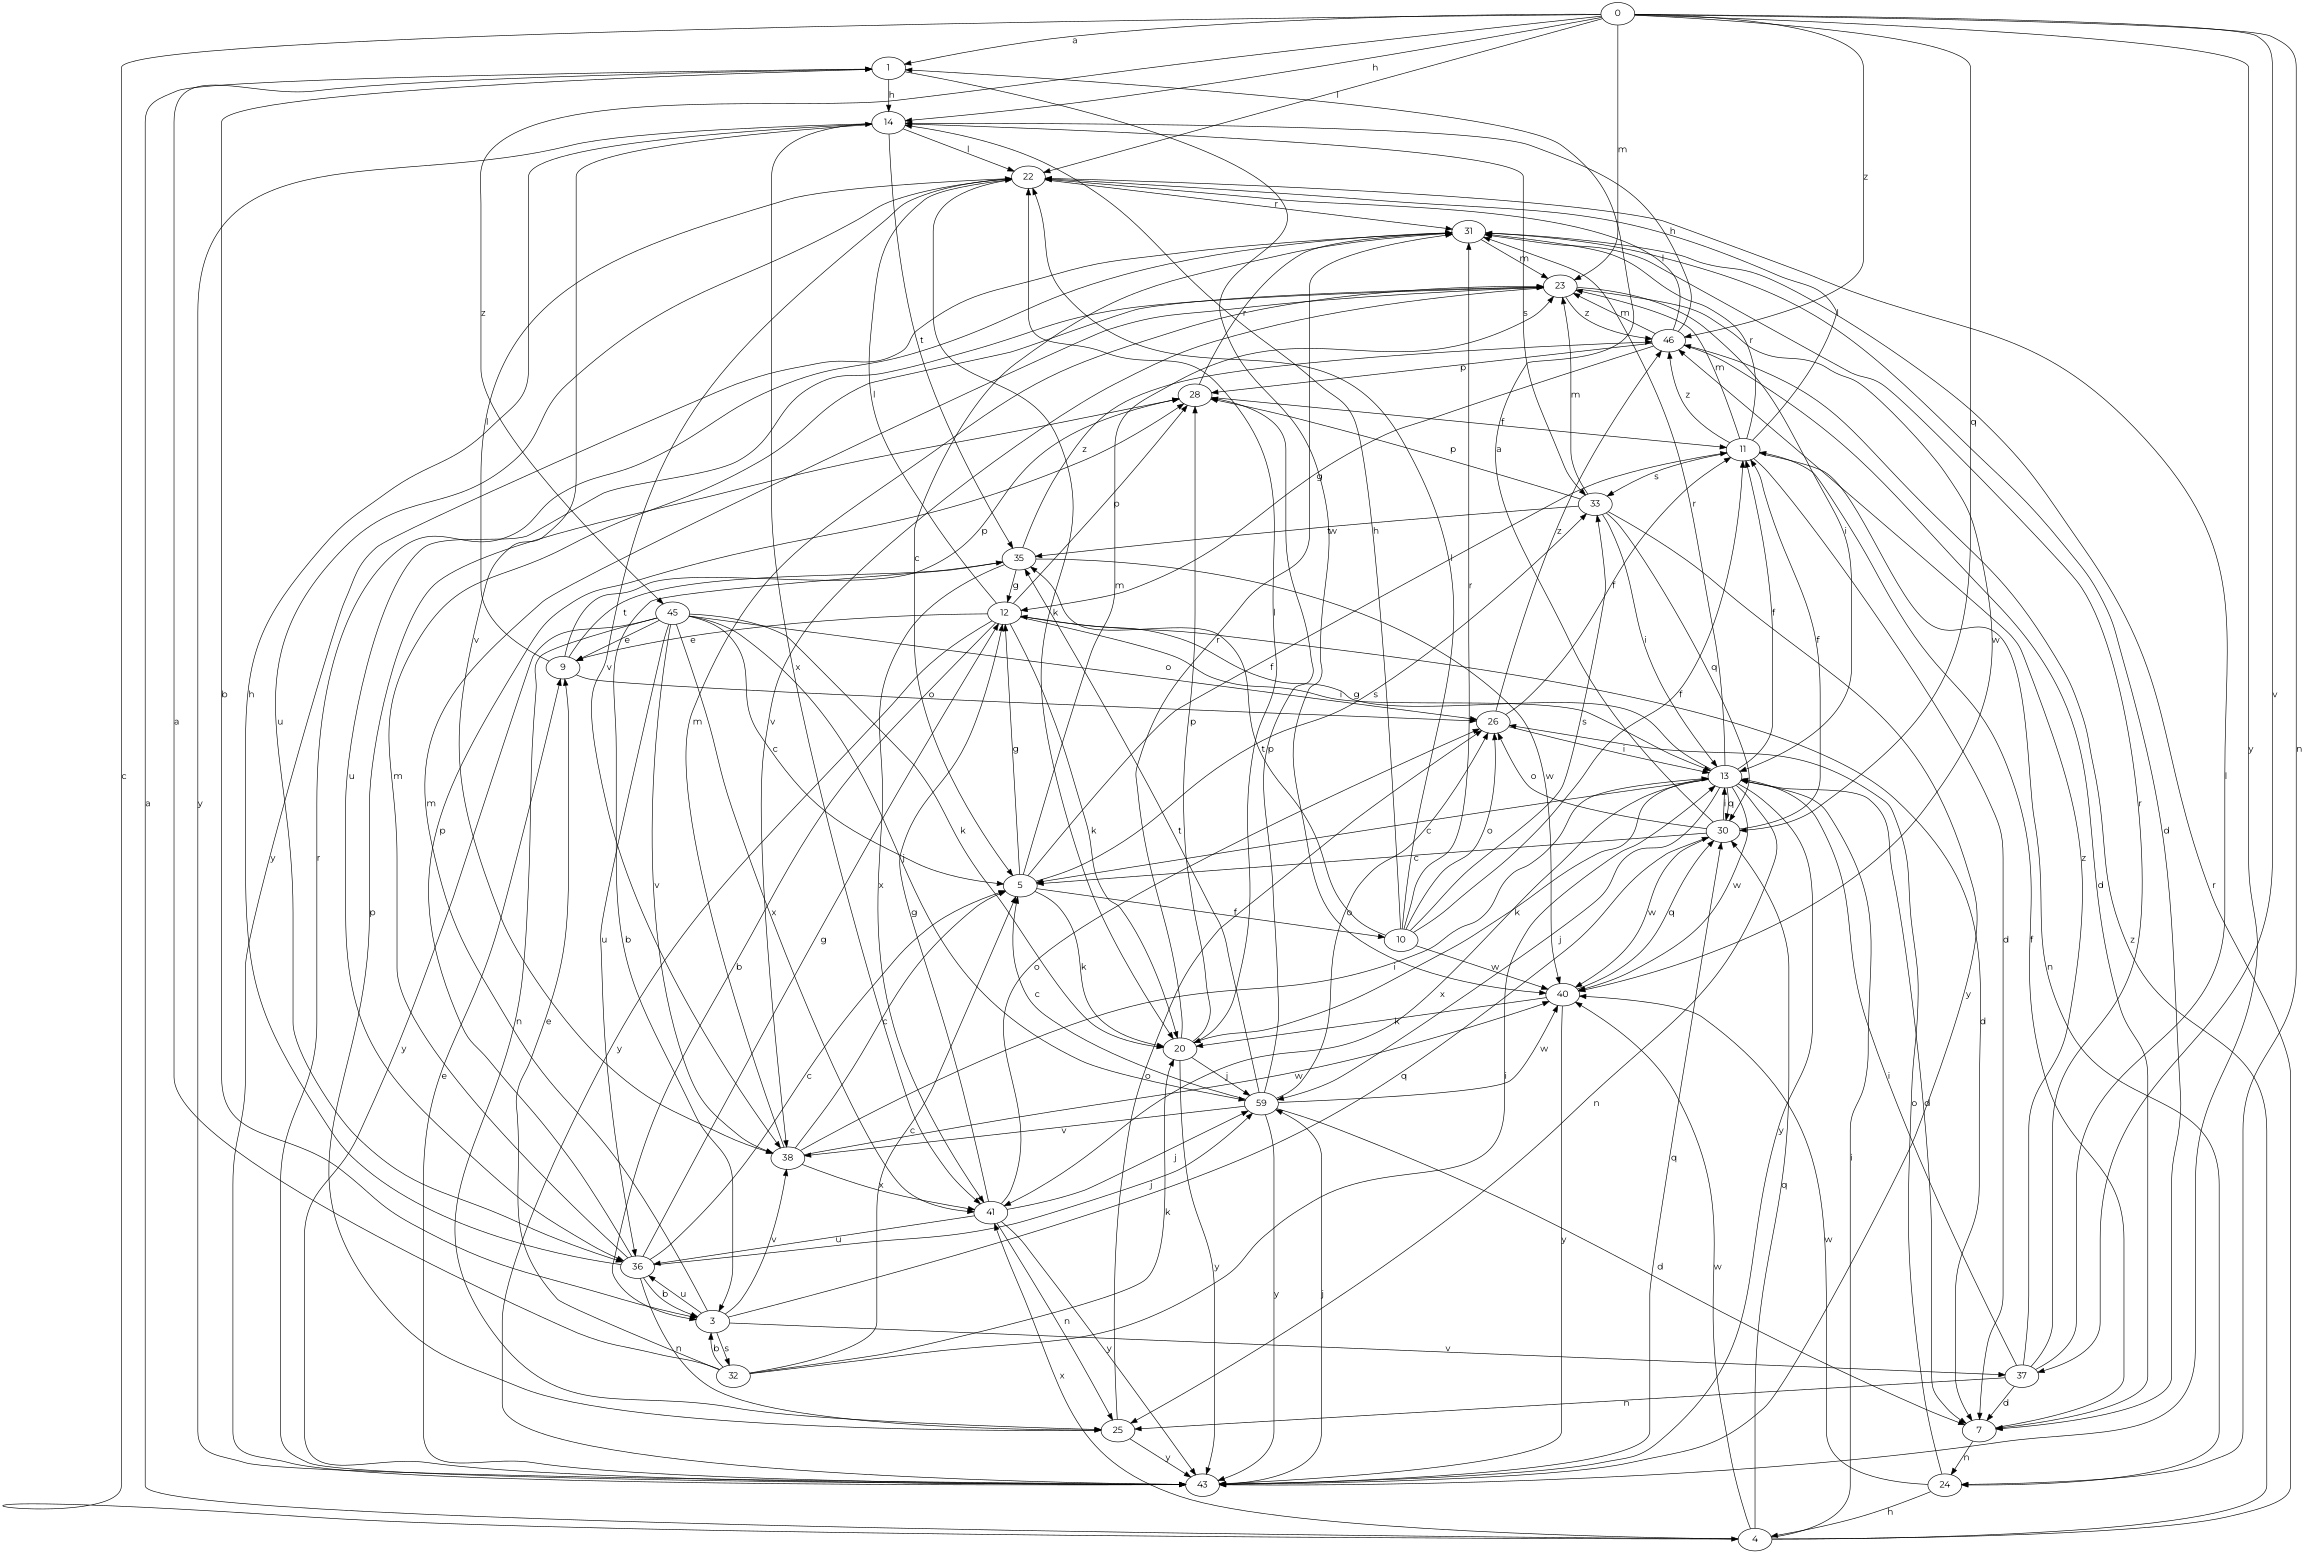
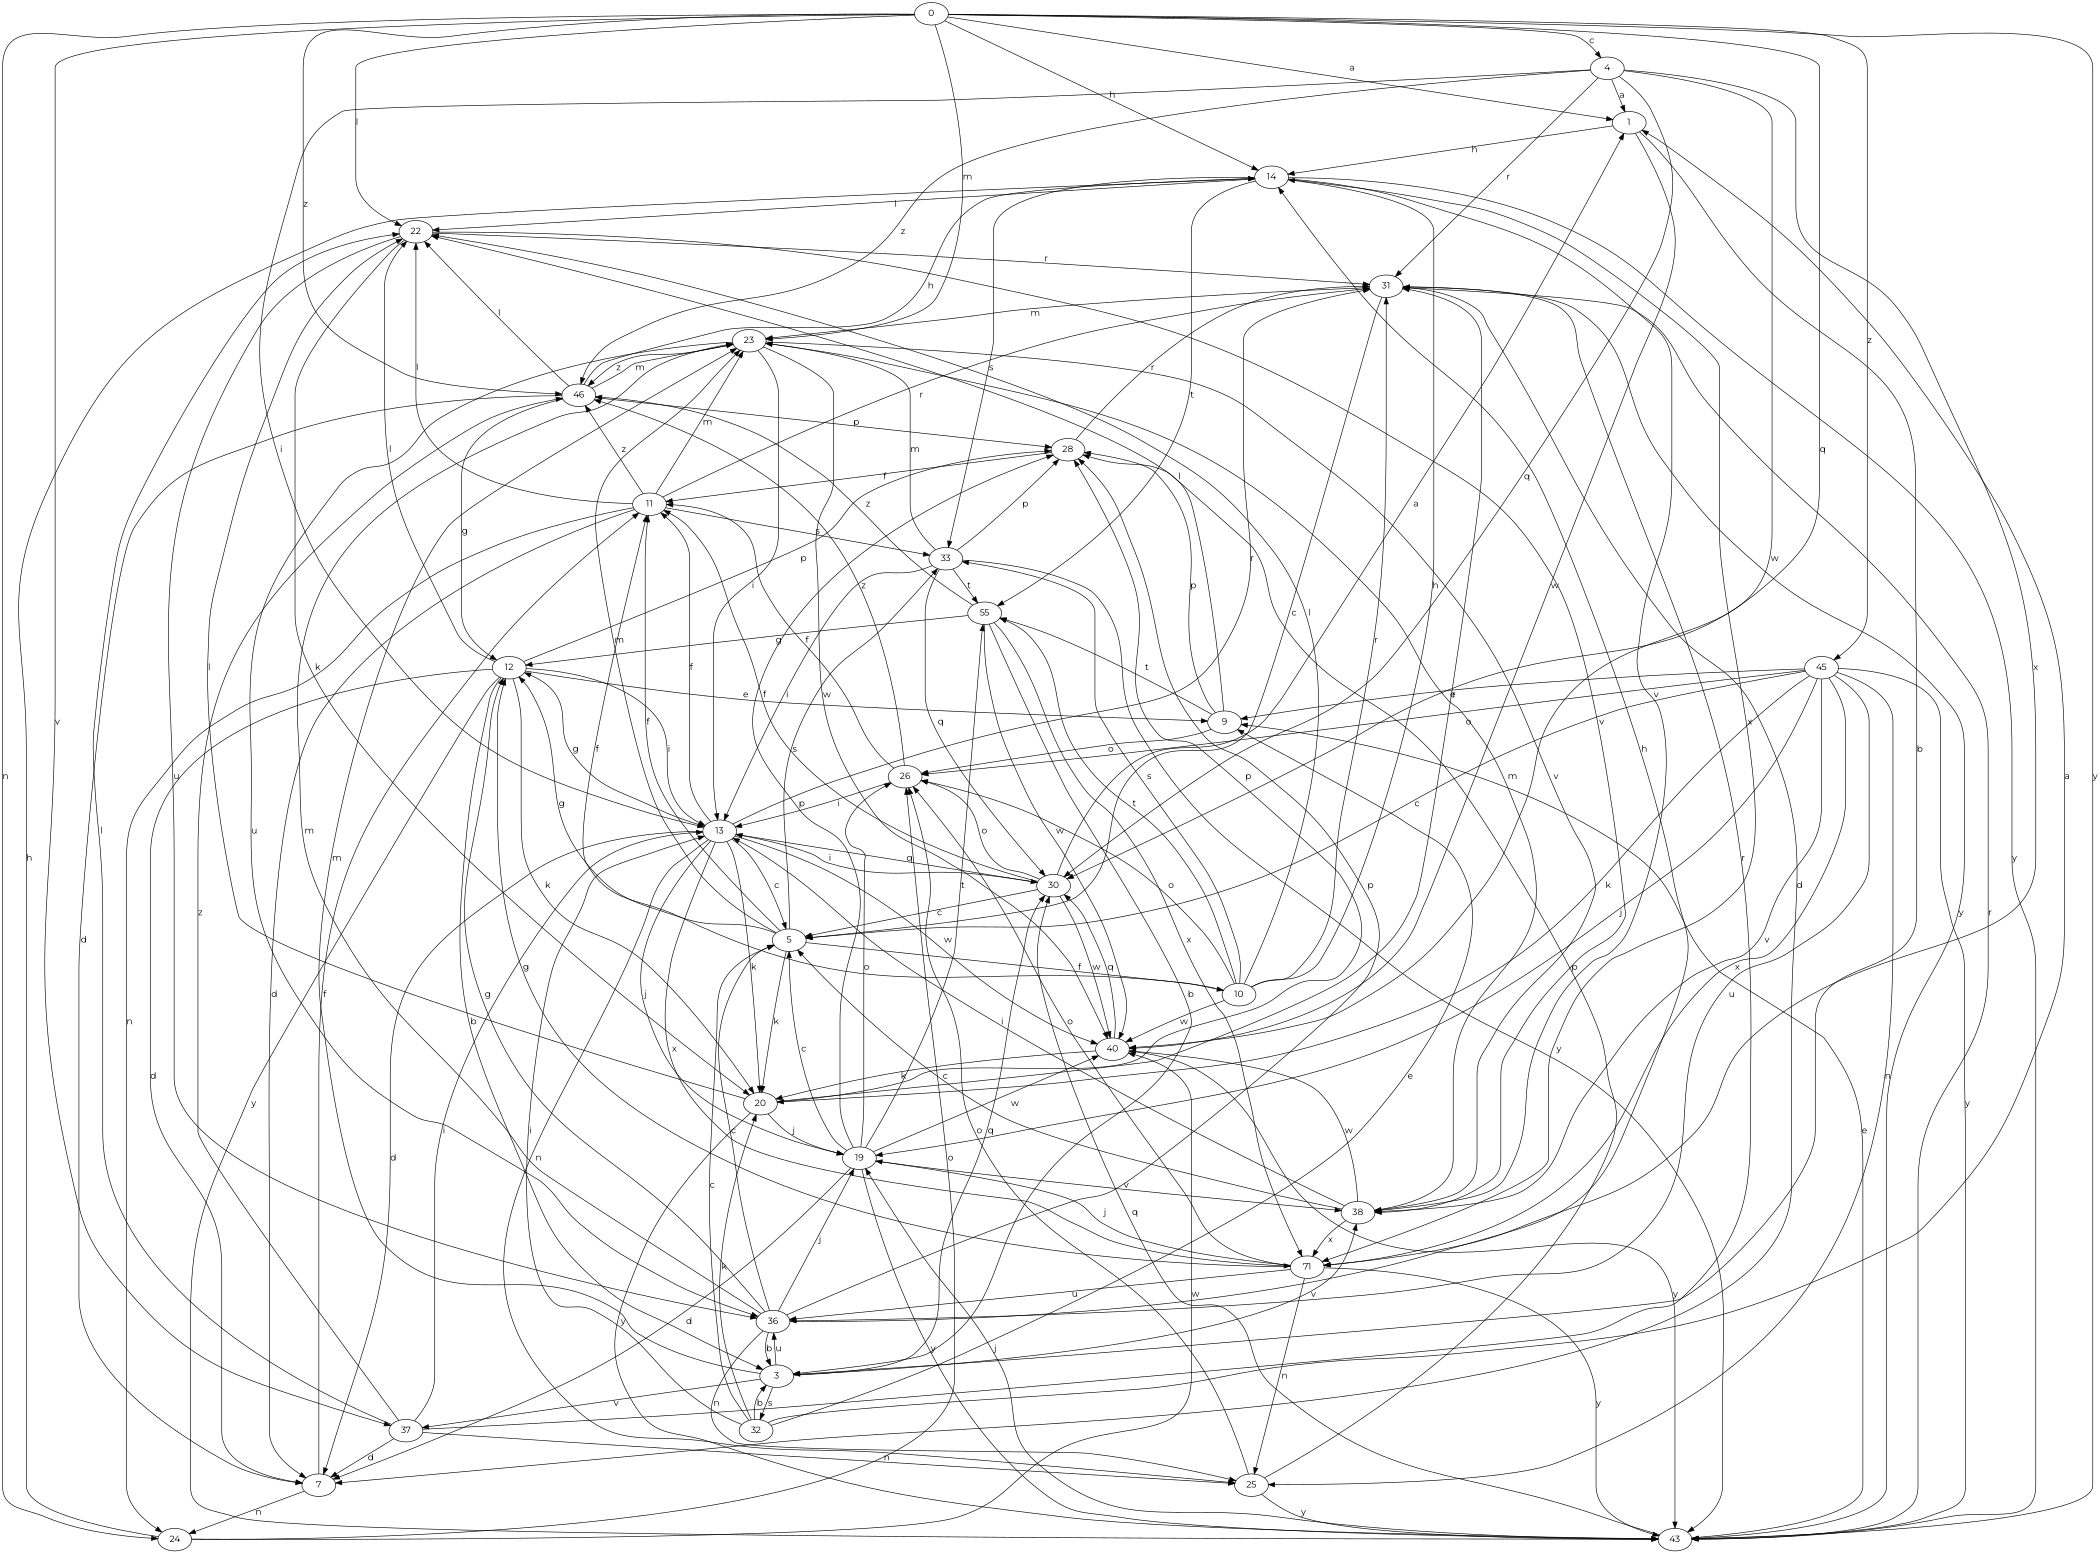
node "35": label "35" -> "55"
node "59": label "59" -> "19"
node "41": label "41" -> "71"
edge "13" -> "43": removed, label "y"
edge "24" -> "4": now "24" -> "14"
